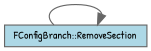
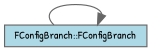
node "FConfigBranch::RemoveSection": label "FConfigBranch::RemoveSection" -> "FConfigBranch::FConfigBranch"
